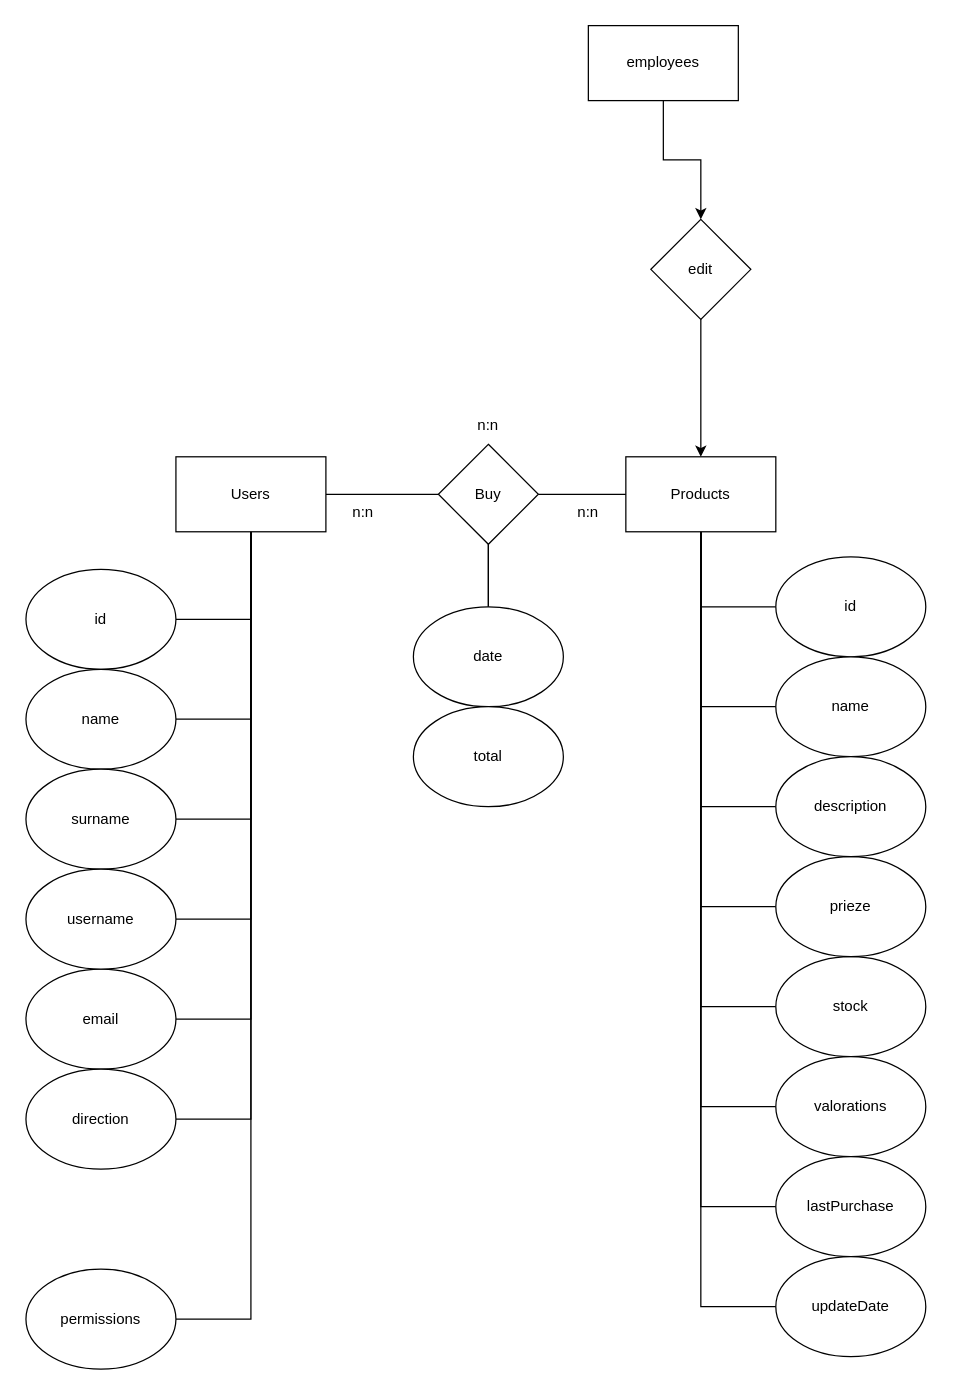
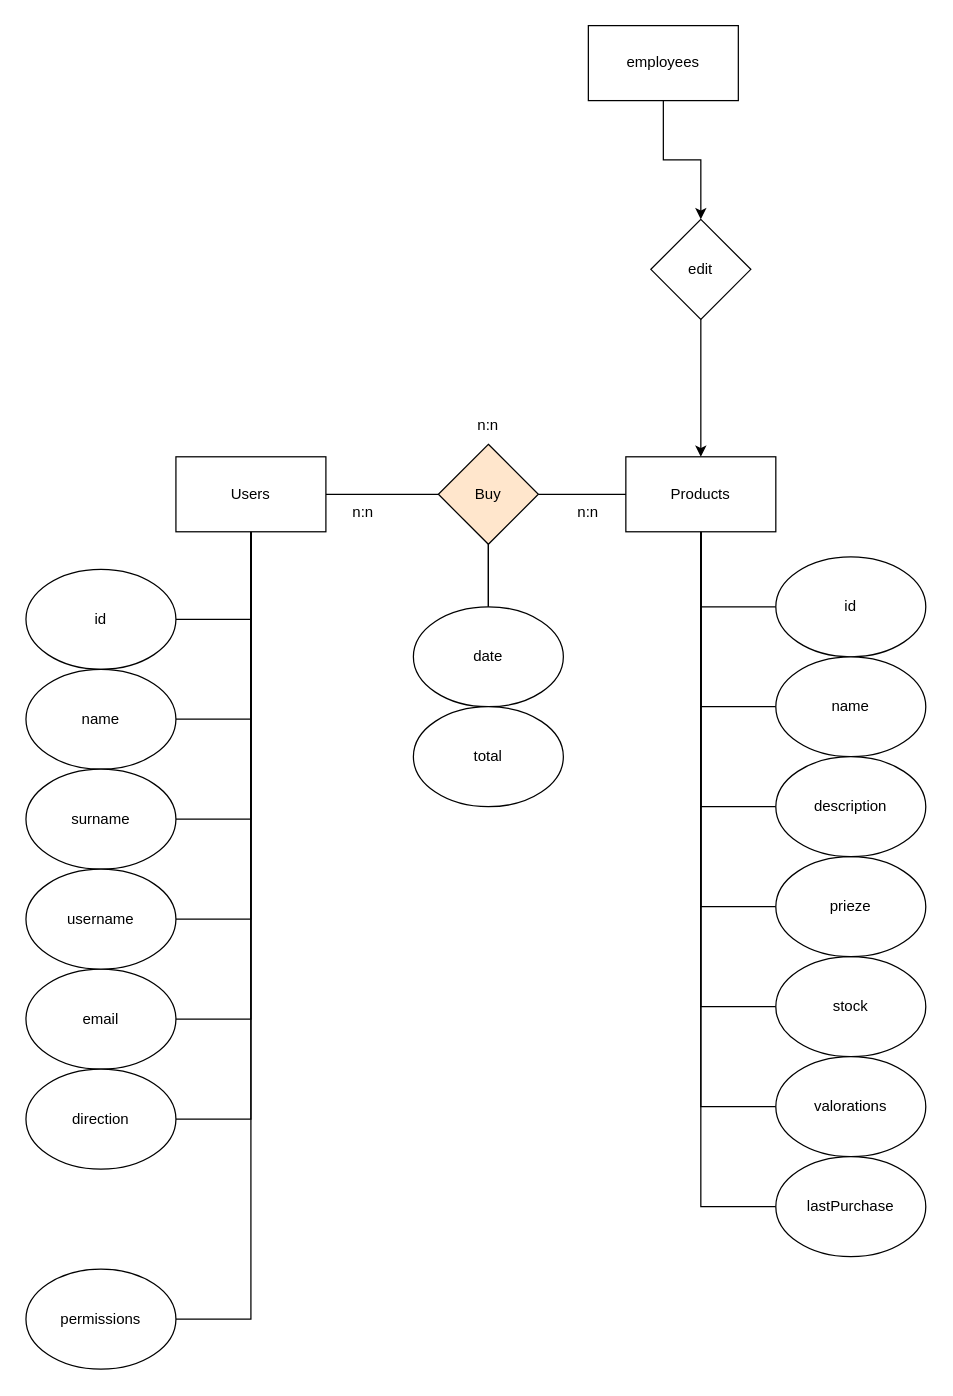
node "Buy": fillcolor #ffffff -> #ffe6cc
edge "Products" -- "updateDate": removed
node "updateDate": removed
